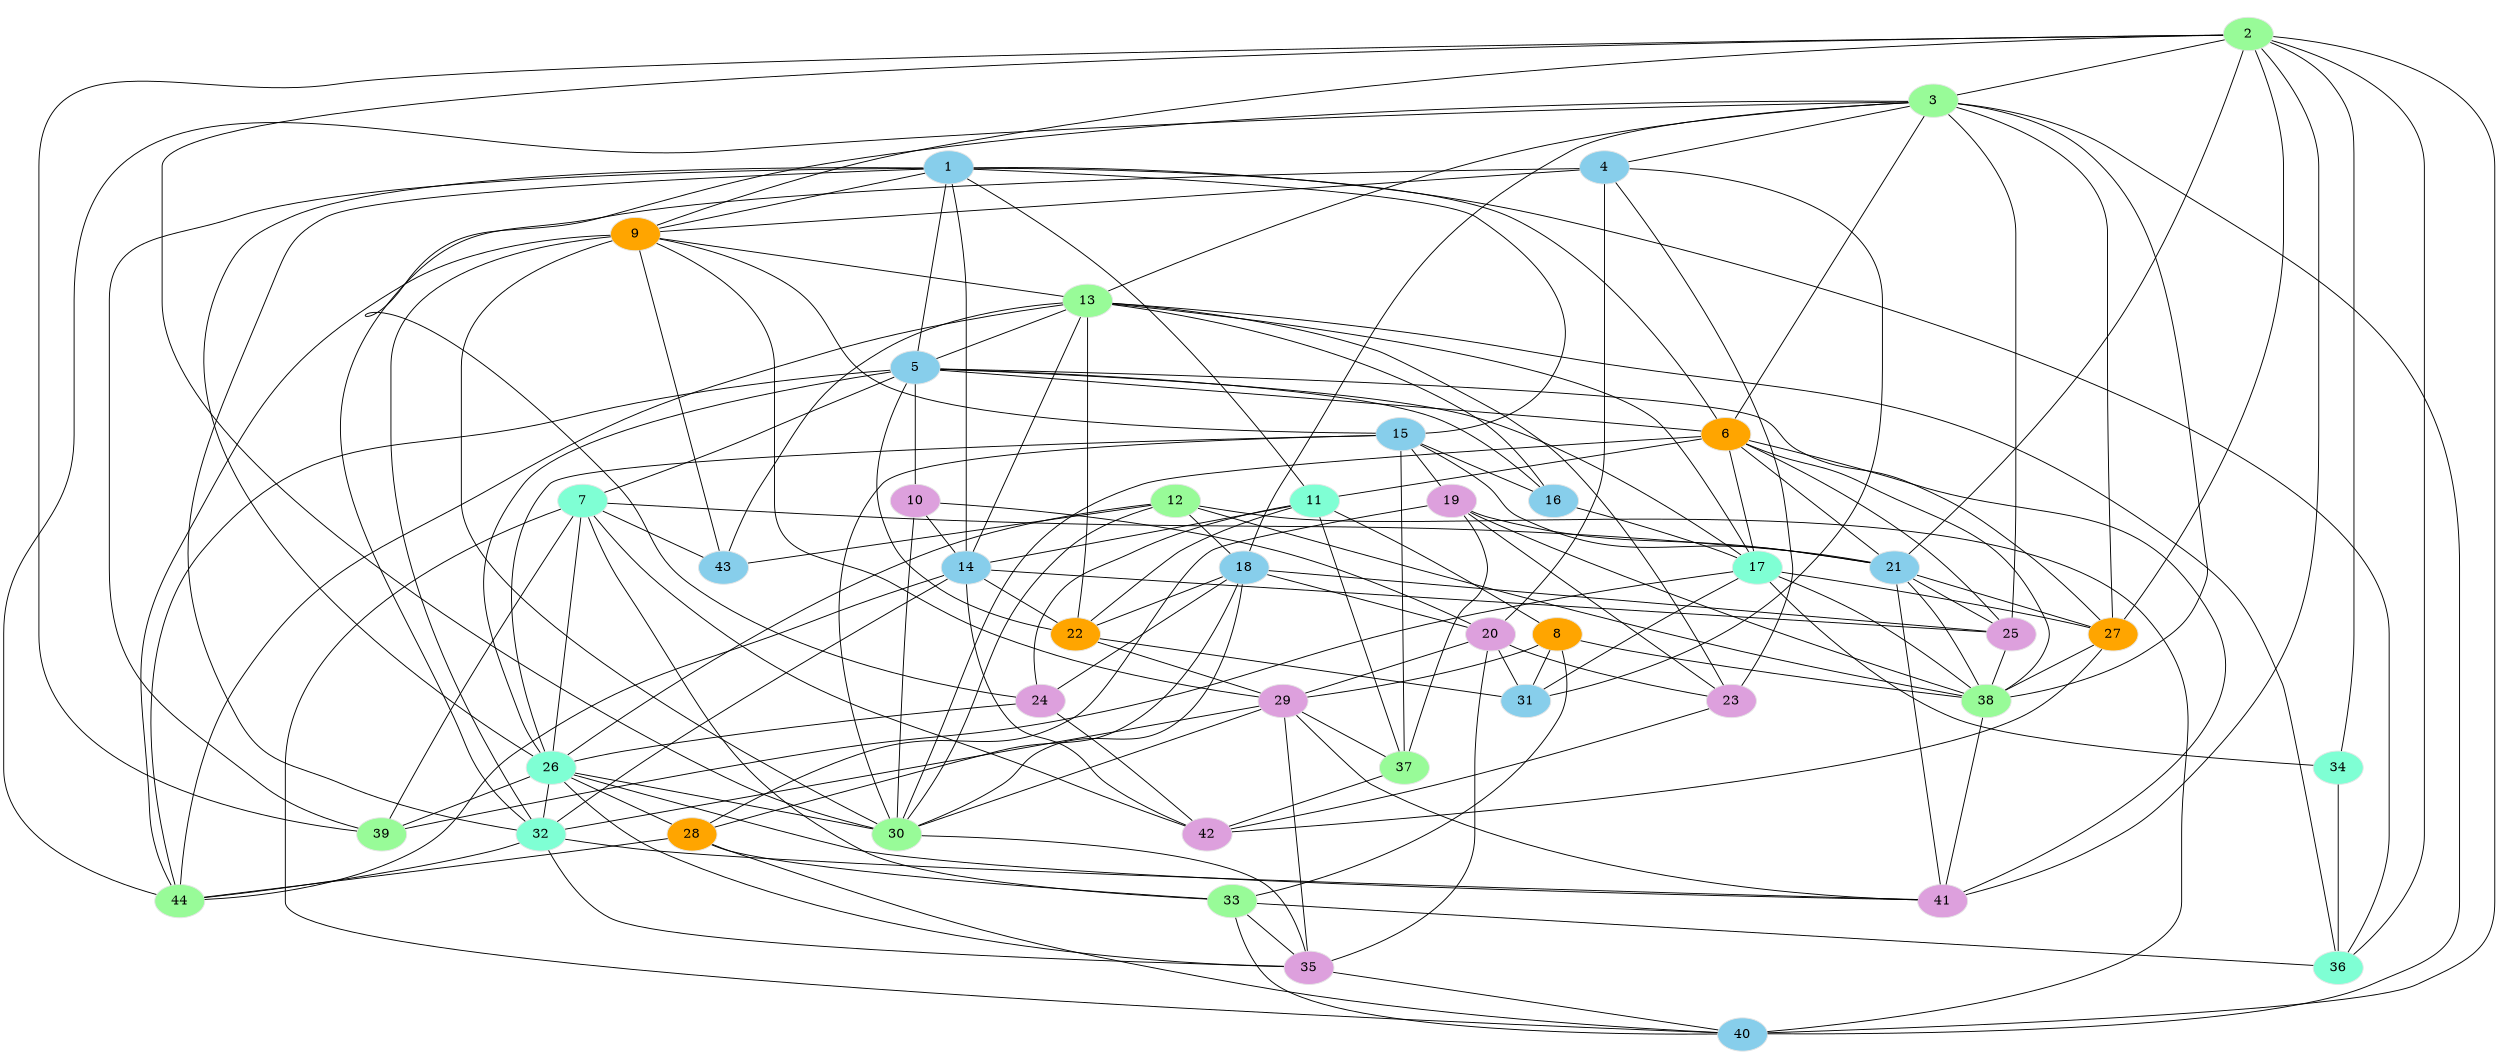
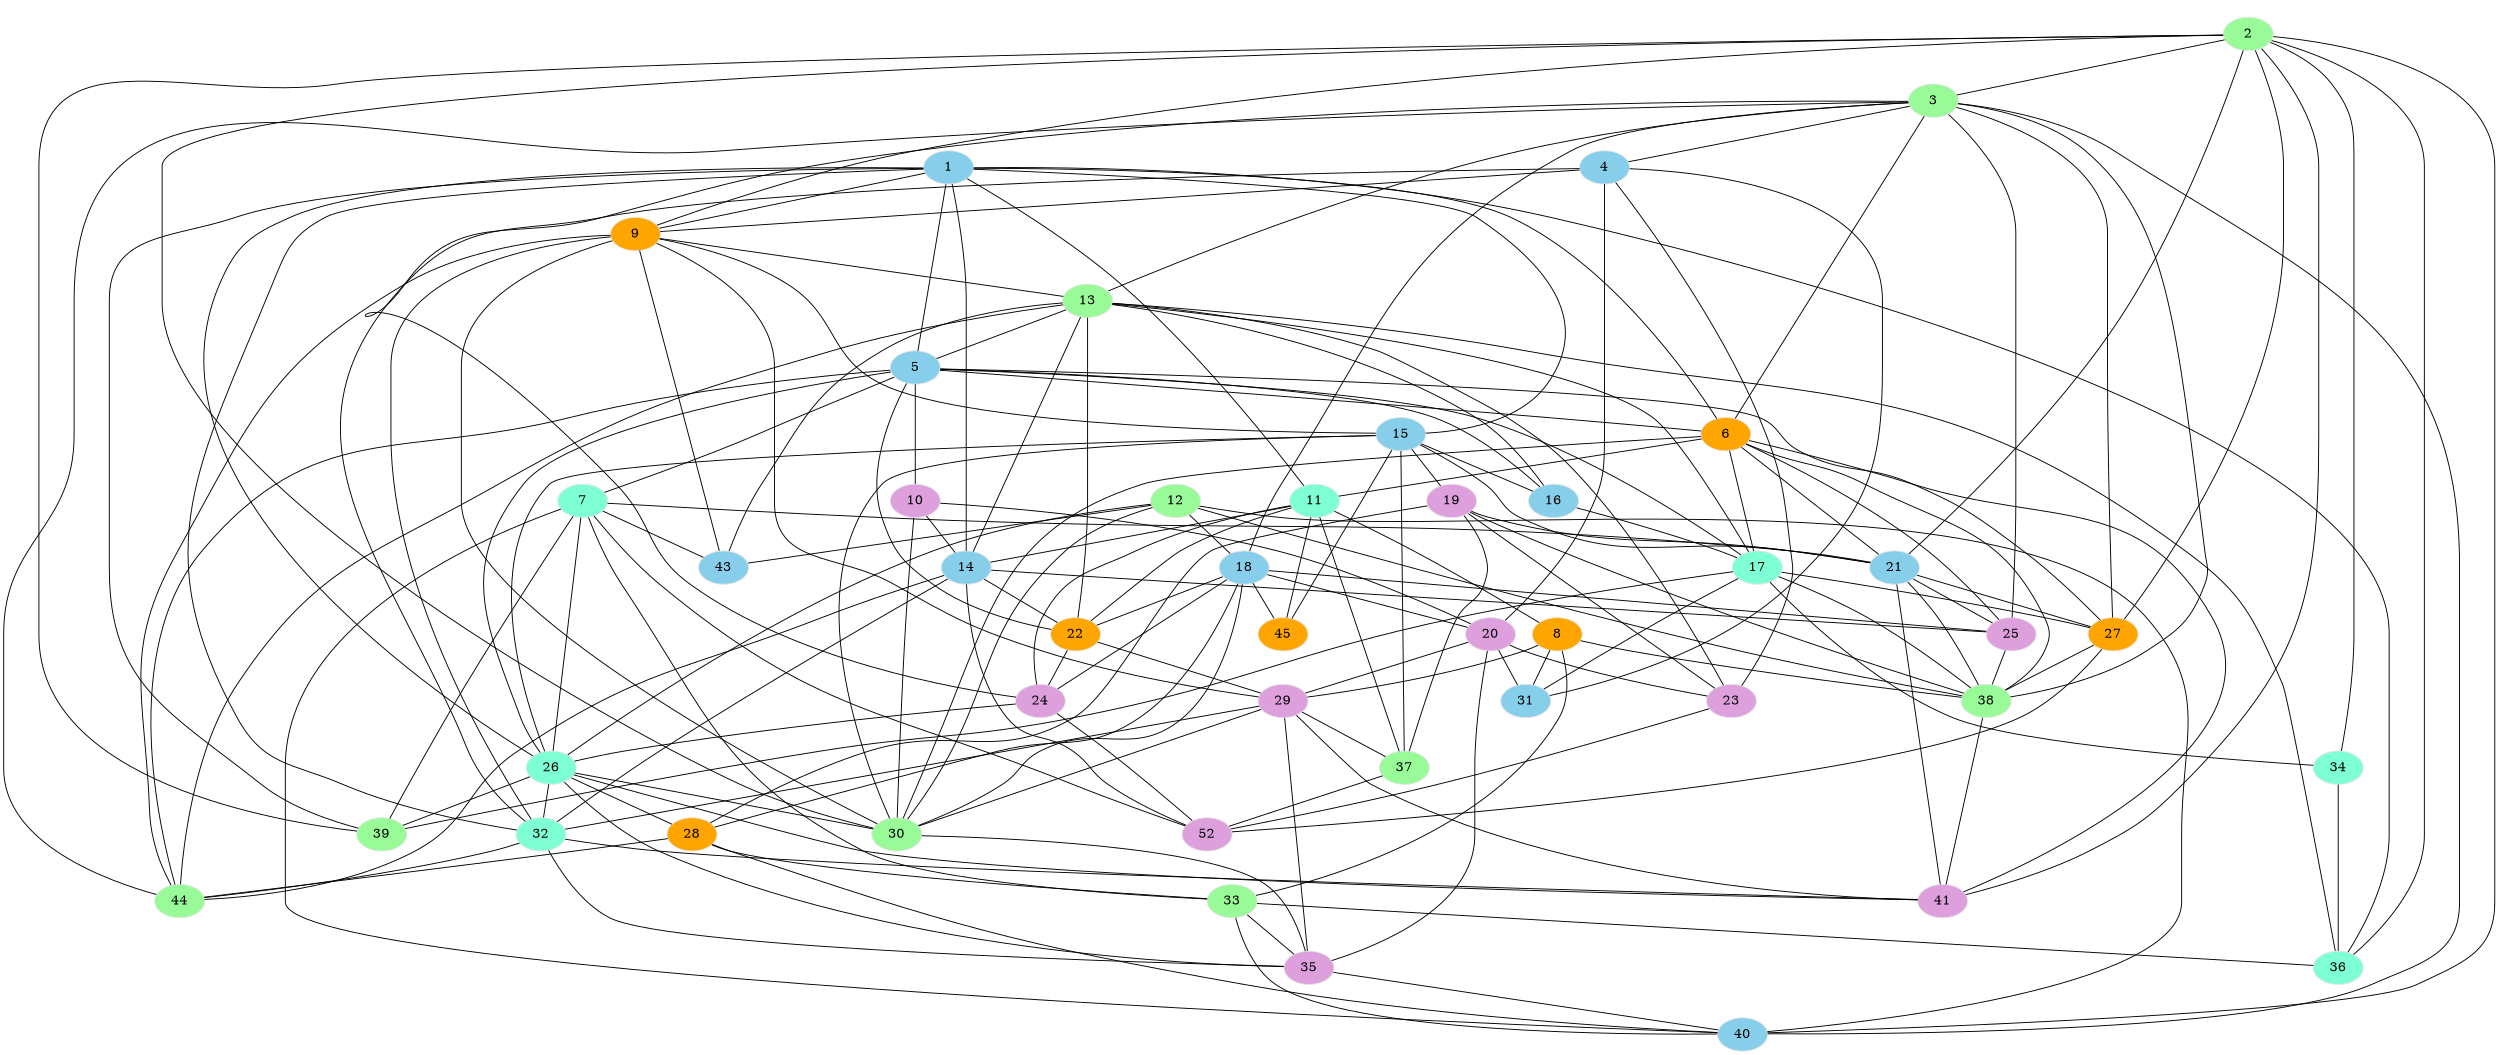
node "45": added
edge "22" -- "31": now "22" -- "24"
node "42": label "42" -> "52"
